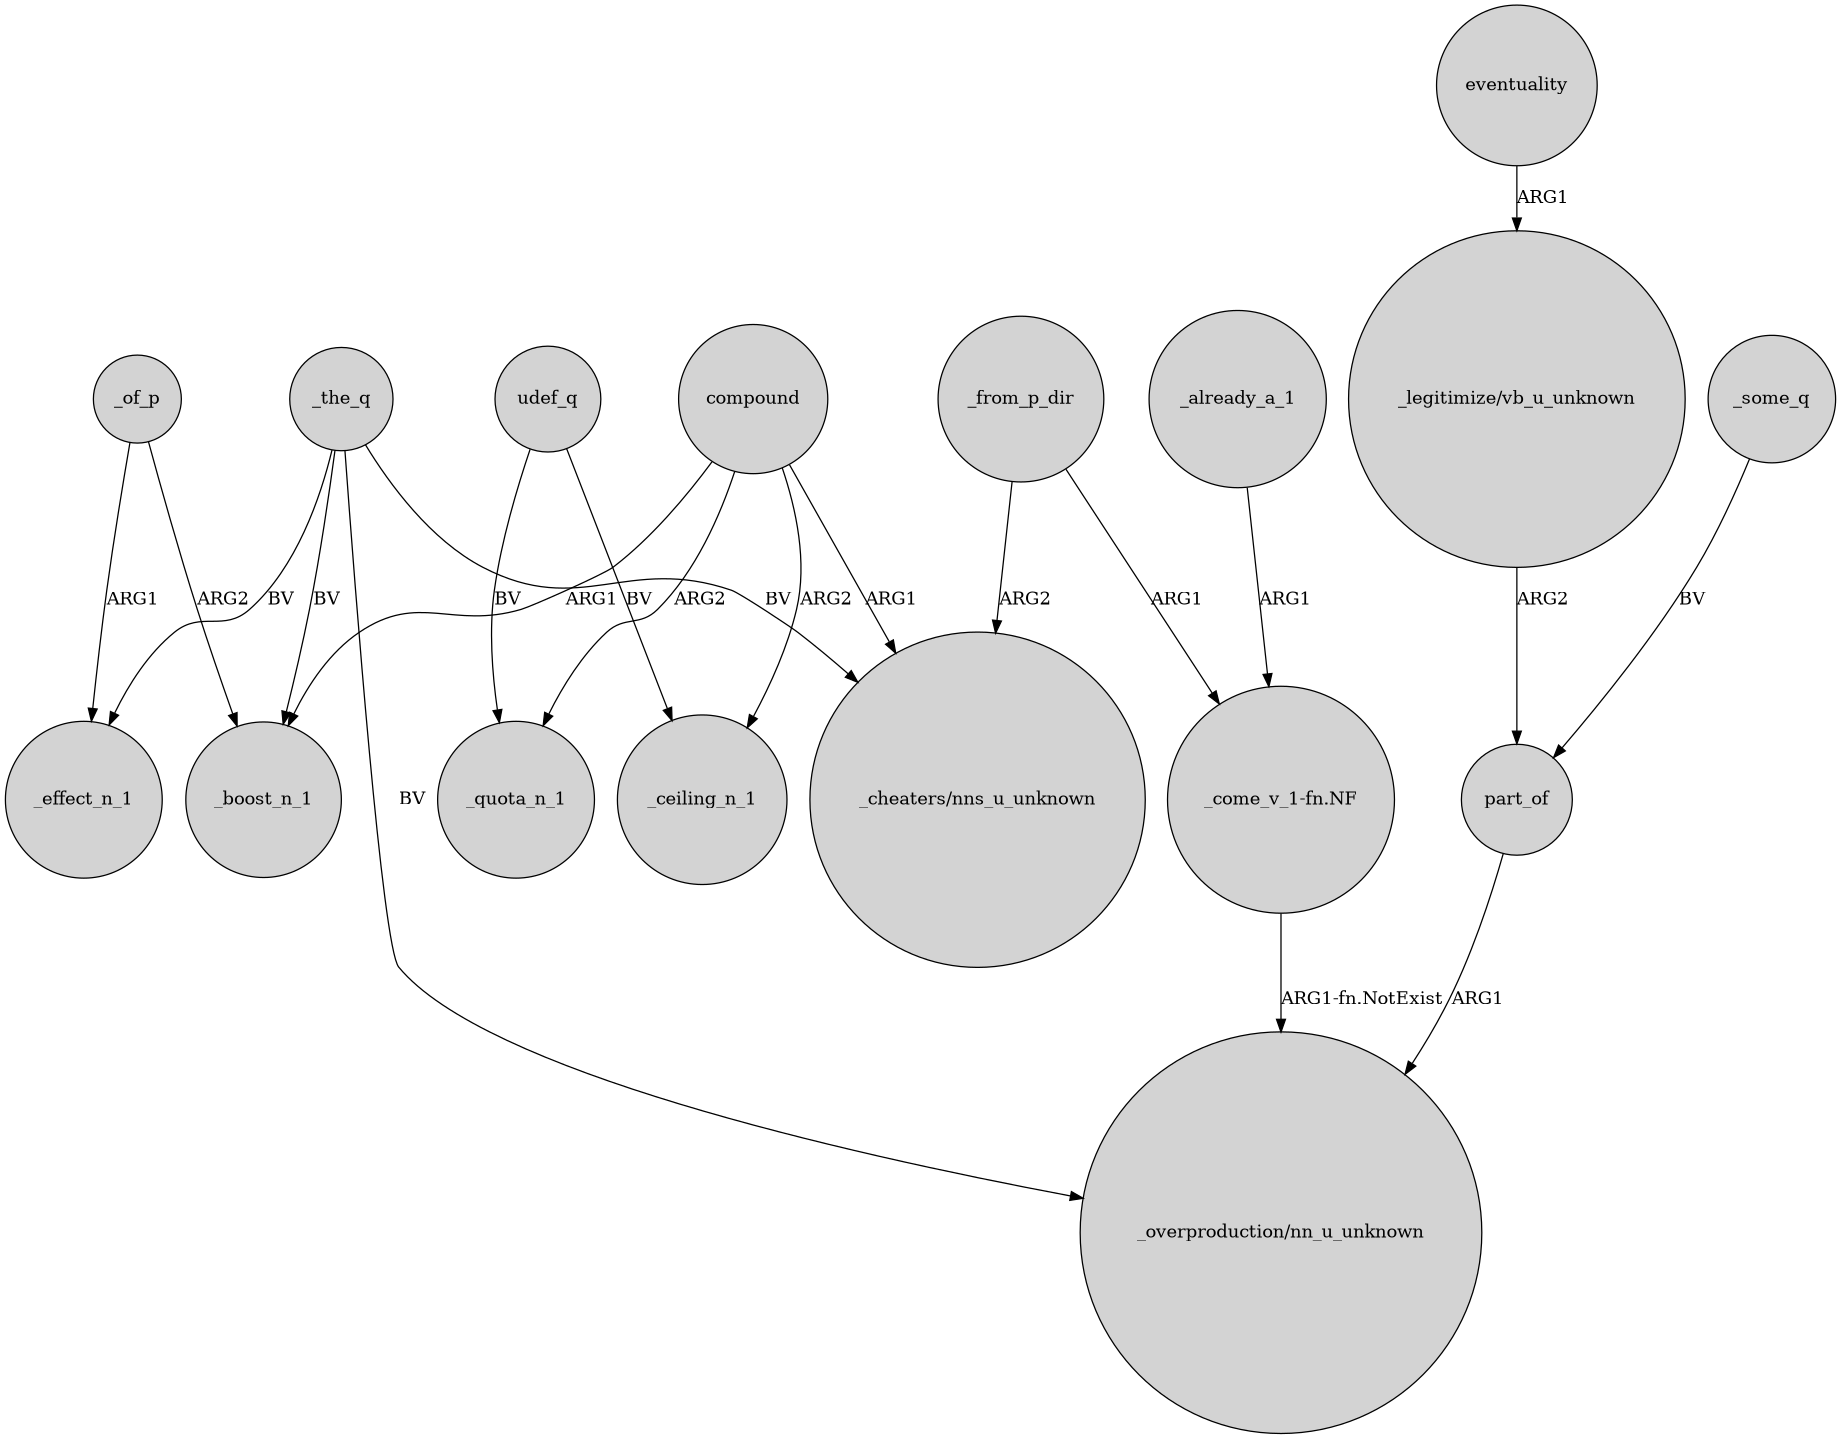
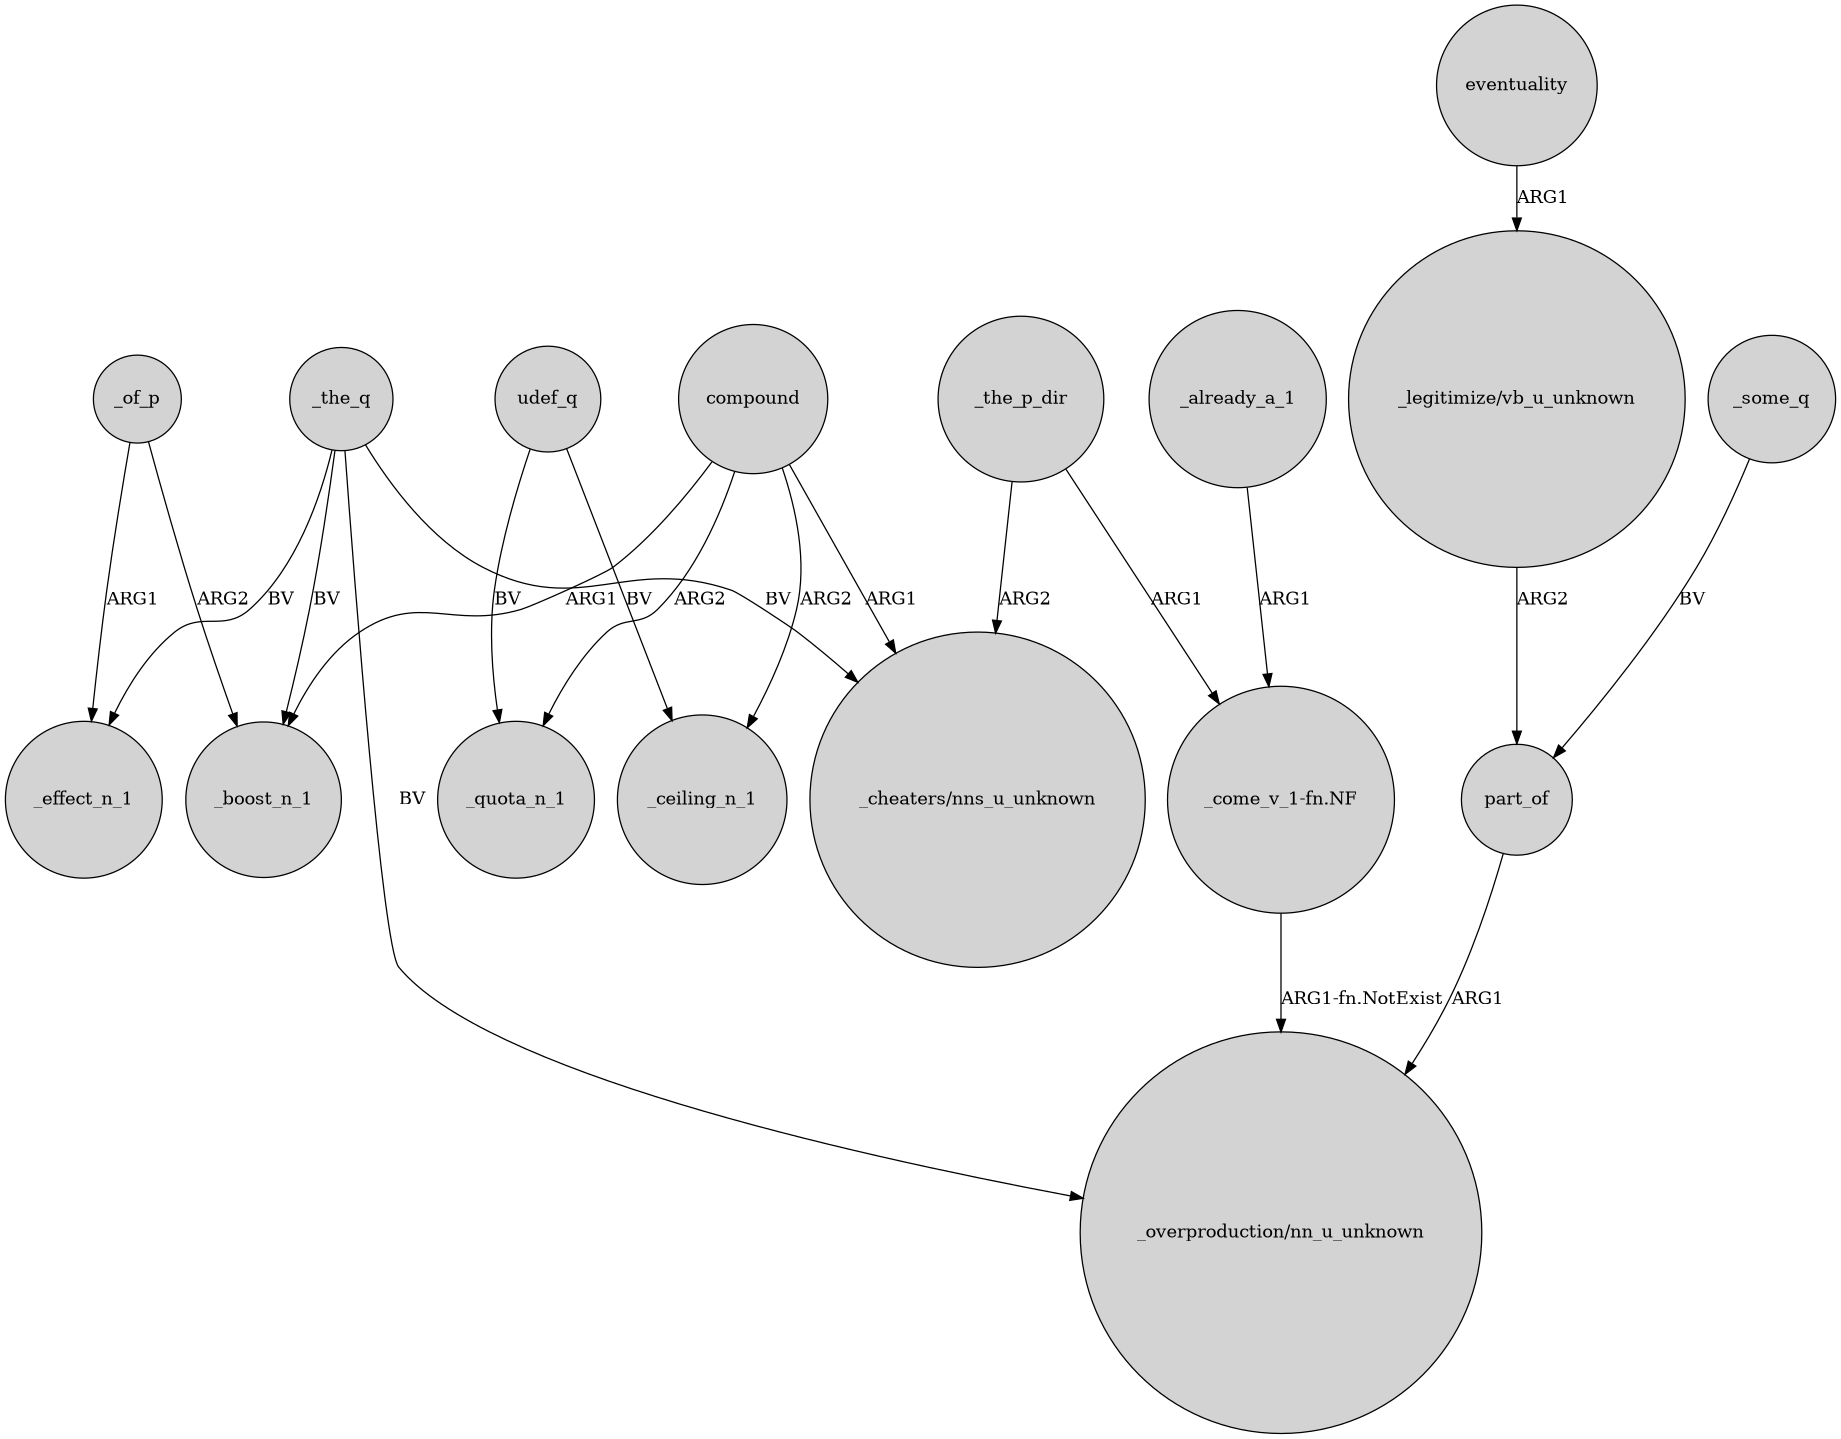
node "_from_p_dir": label "_from_p_dir" -> "_the_p_dir"
